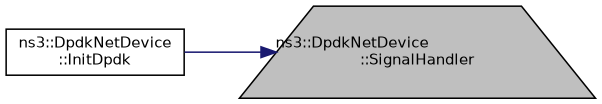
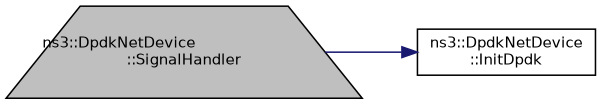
edge "ns3::DpdkNetDevice ::InitDpdk" -> "ns3::DpdkNetDevice ::SignalHandler": reversed
